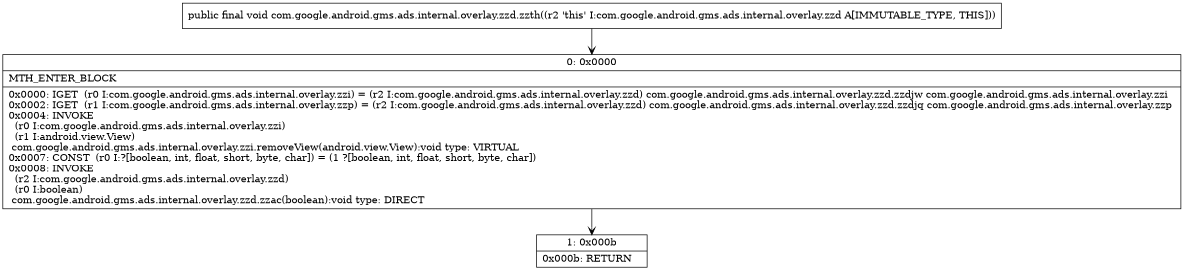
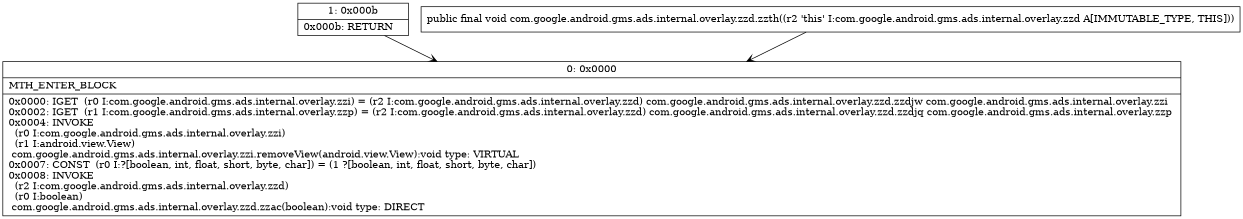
edge "0: 0x0000" -> "1: 0x000b": reversed
